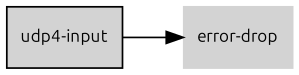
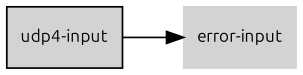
node "error-drop": label "error-drop" -> "error-input"
